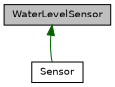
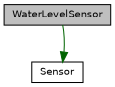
edge "Sensor" -> "WaterLevelSensor": reversed
